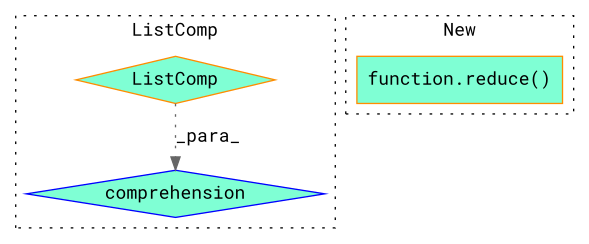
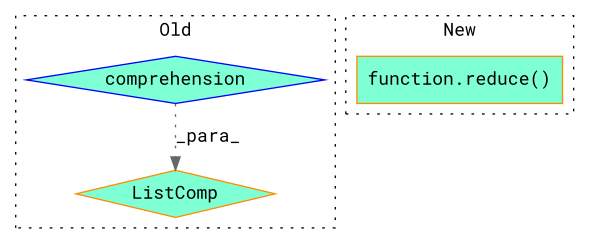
cluster "ListComp": label "ListComp" -> "Old"
edge "ListComp" -> "comprehension": reversed
